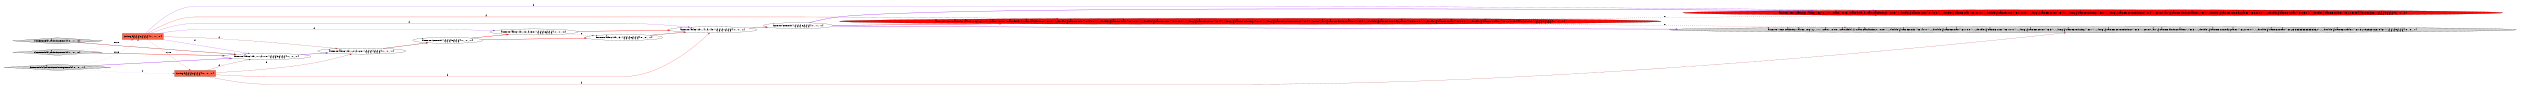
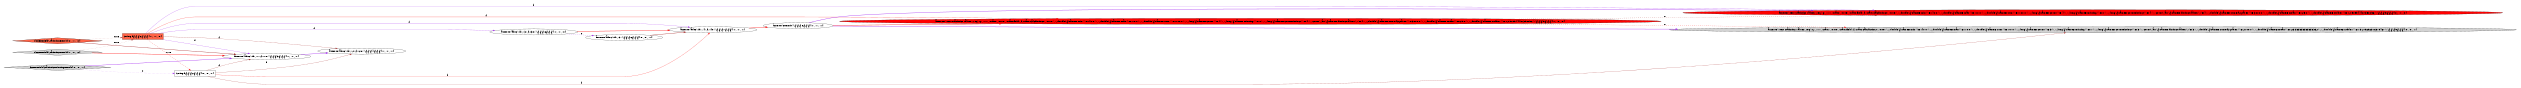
node "assertU(commit())@@@5@@@['1', '1', '1']": removed
node "doTestFieldStatisticsResult['0', '1', '0']": fillcolor lightgray -> tomato
edge "doTestFieldStatisticsResult['1', '0', '0']" -> "String f@@@2@@@['1', '1', '0']": color purple -> brown
edge "doTestFieldStatisticsMissingResult['0', '0', '1']" -> "String f@@@2@@@['1', '1', '0']": now "doTestFieldStatisticsResult['0', '1', '0']" -> "String f@@@2@@@['1', '1', '0']"
node "String f@@@2@@@['0', '0', '1']": fillcolor tomato -> white
